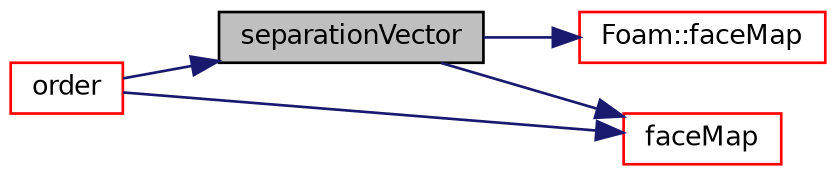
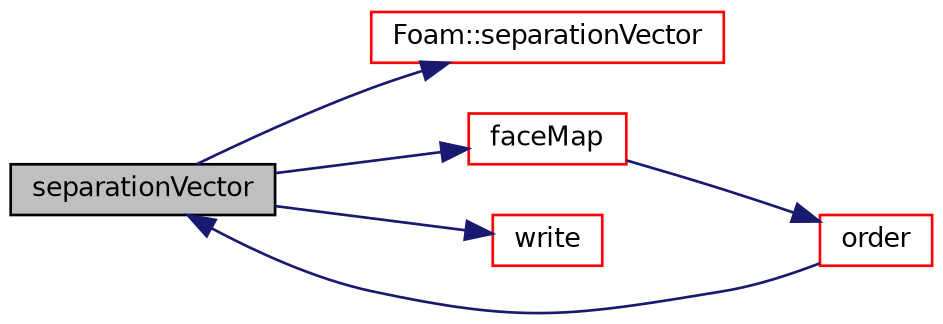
node "Foam::faceMap": label "Foam::faceMap" -> "Foam::separationVector"
edge "order" -> "faceMap": reversed
node "write": added
